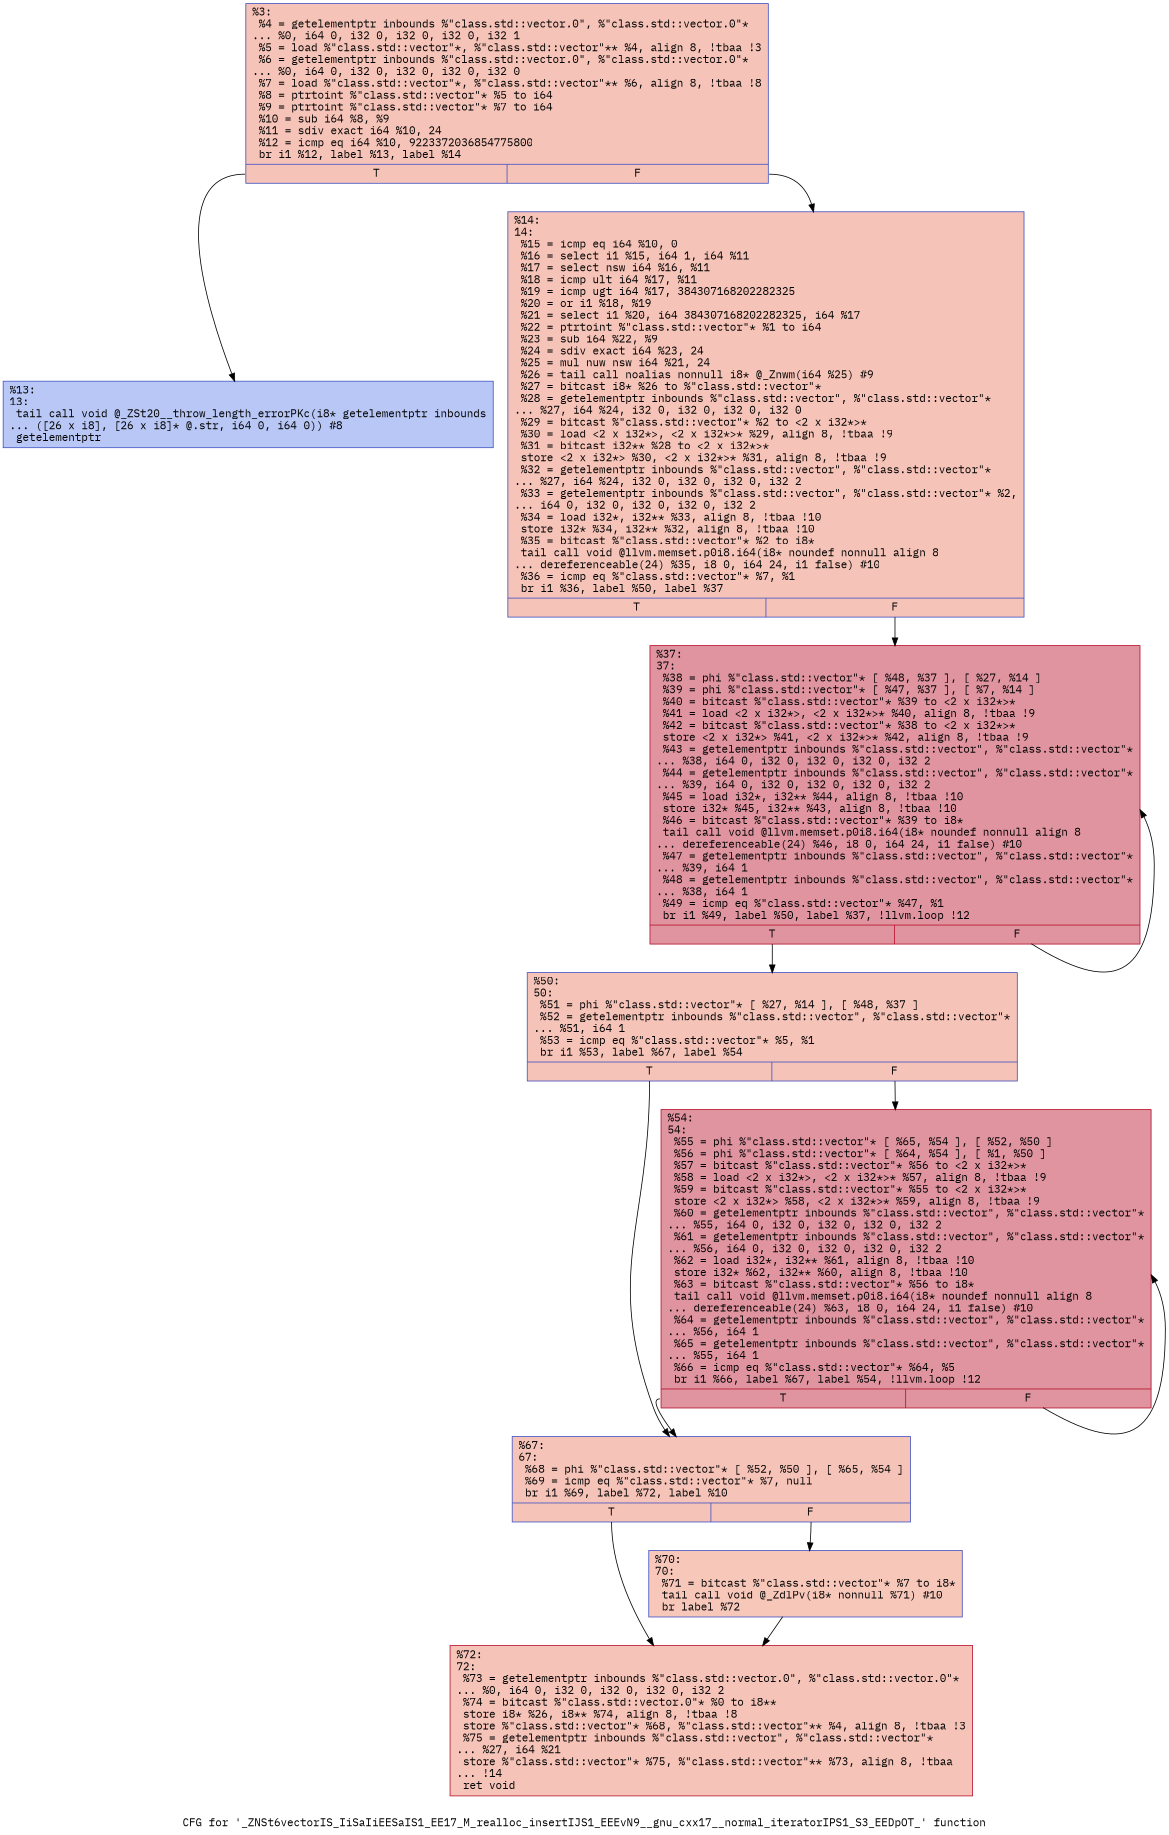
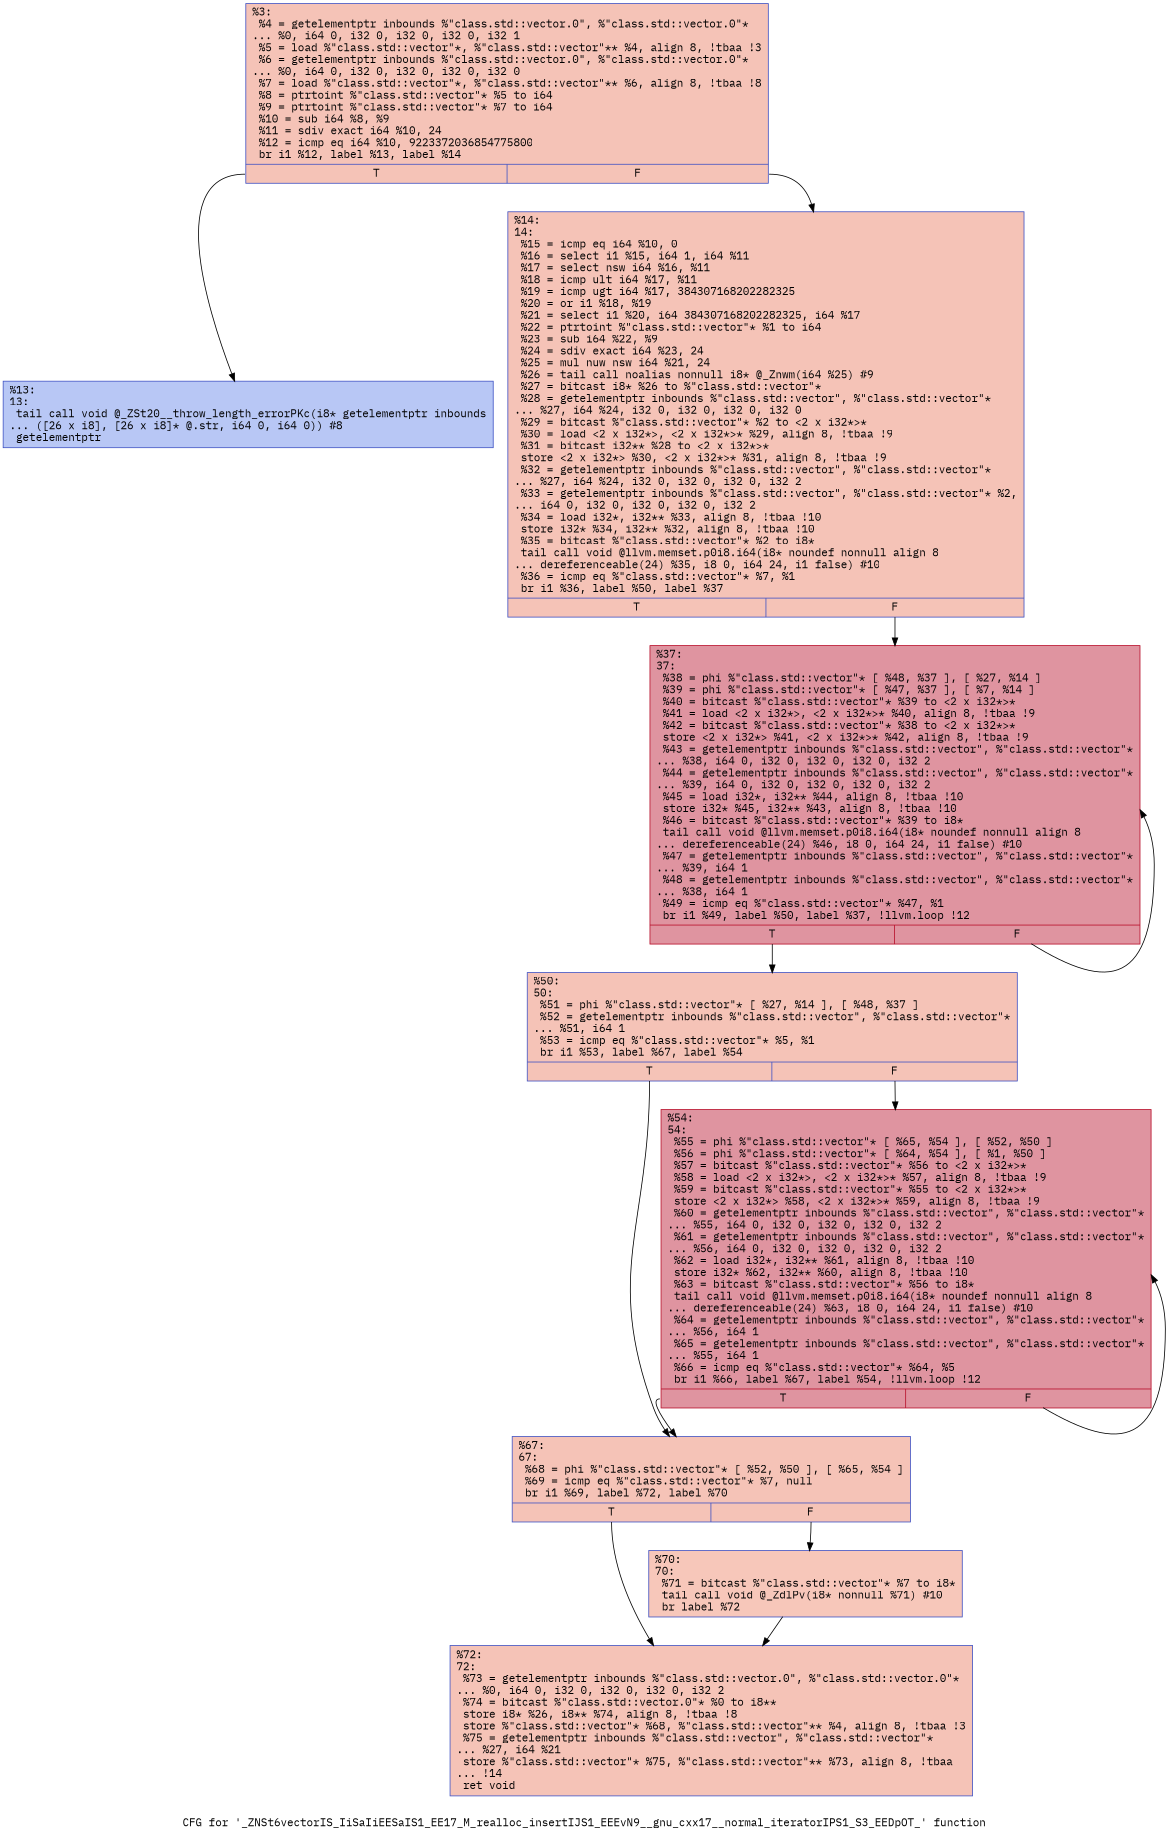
node "%67:": text "br i1 %69, label %72, label %10" -> "br i1 %69, label %72, label %70"
node "%72:": color #b70d28ff -> #3d50c3ff
